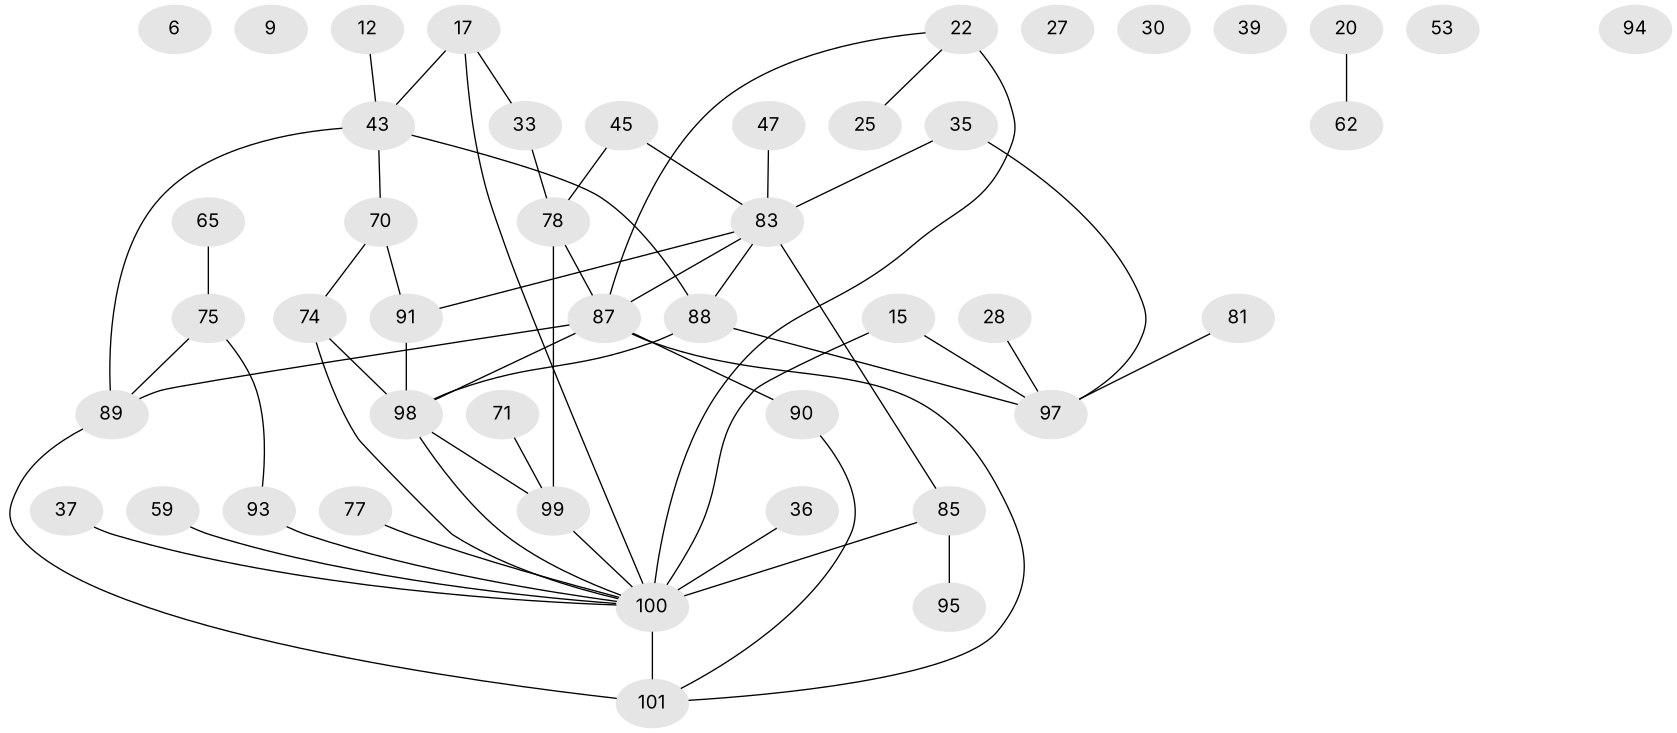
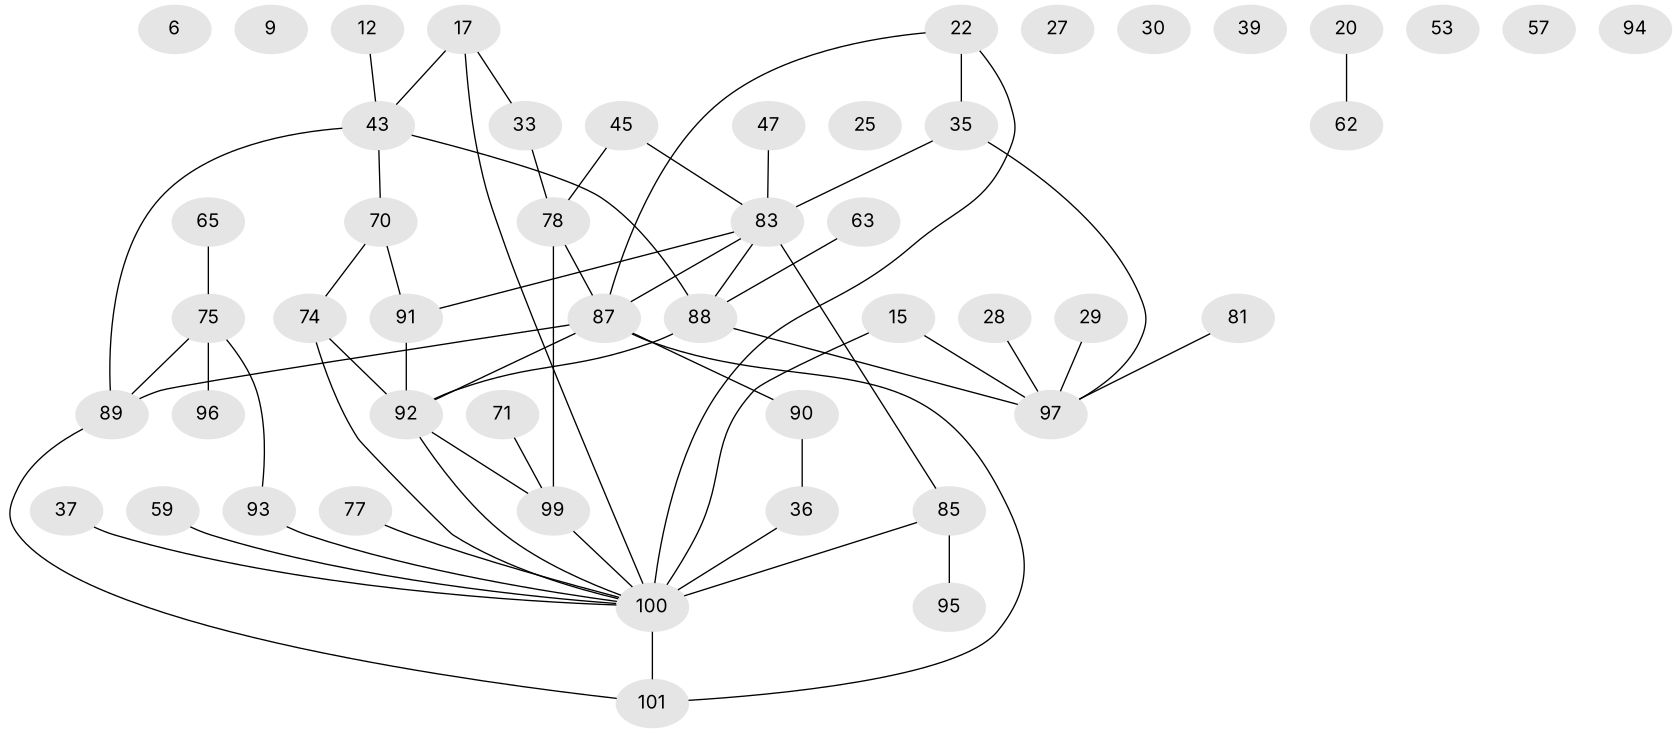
node "57": added
edge "22" -- "25": now "22" -- "35"
node "63": added
node "29": added
node "96": added
node "98": label "98" -> "92"
edge "90" -- "101": now "90" -- "36"
